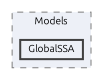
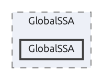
cluster "Models": label "Models" -> "GlobalSSA"
